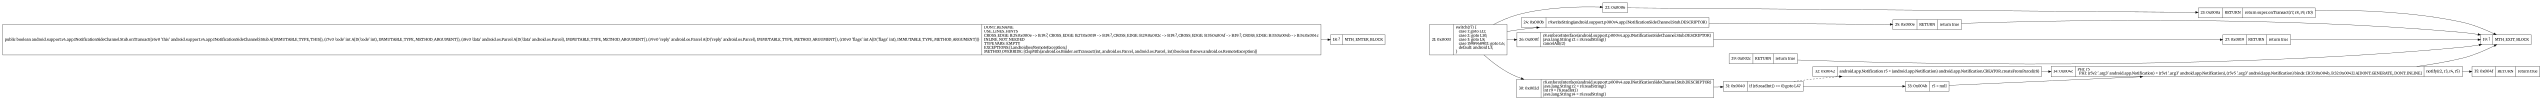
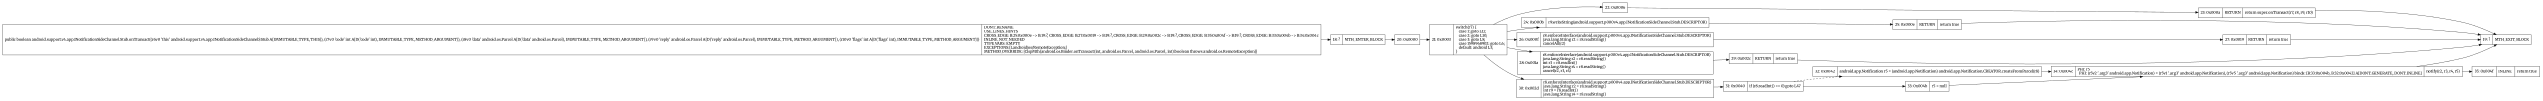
node "20: 0x0000": added
node "28: 0x001a": added
node "35: 0x004f": text "RETURN" -> "INLINE"
